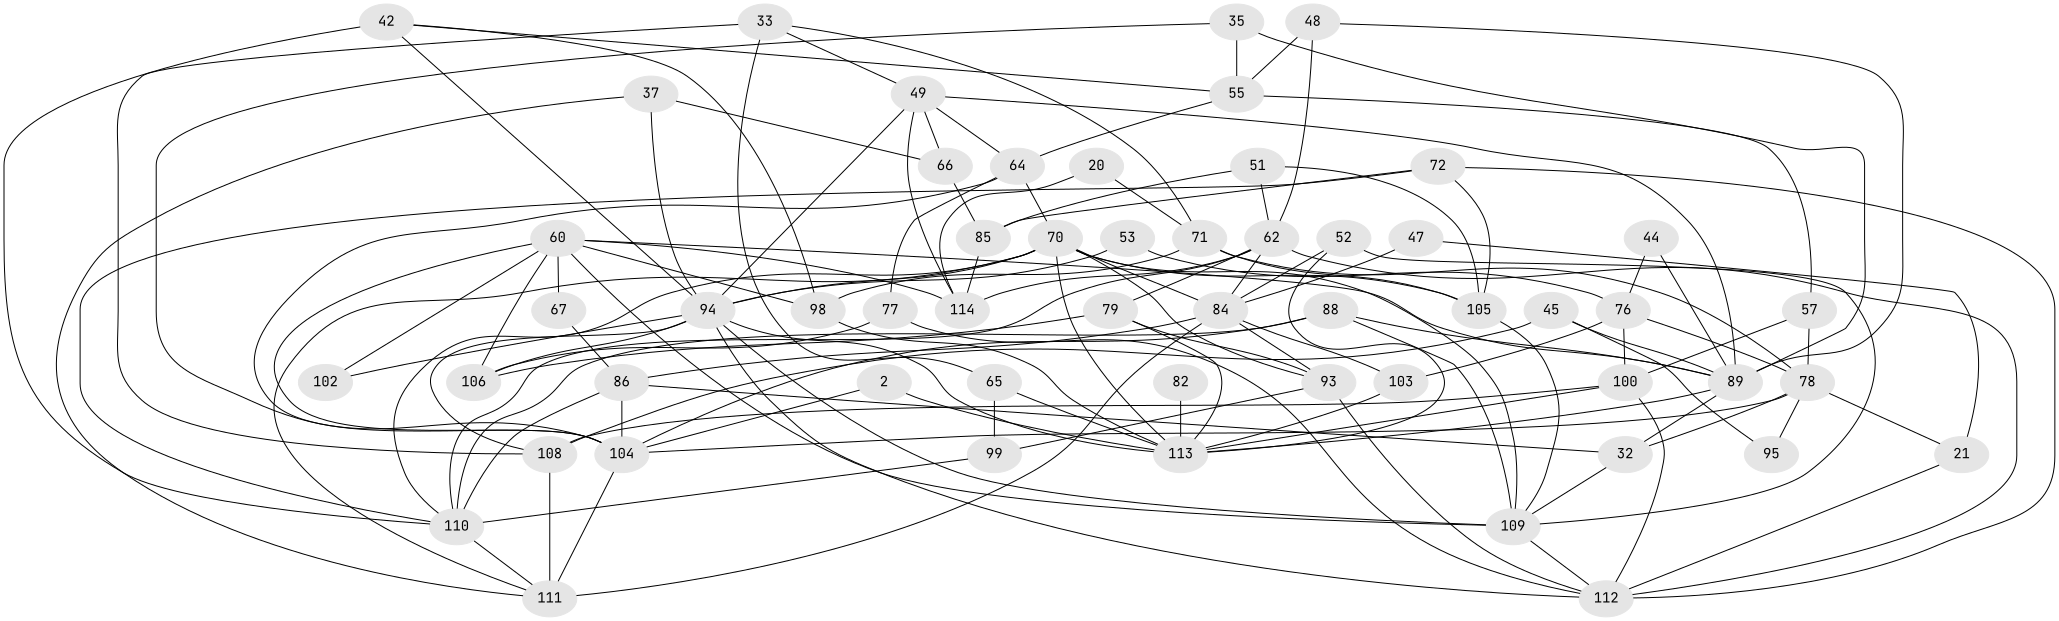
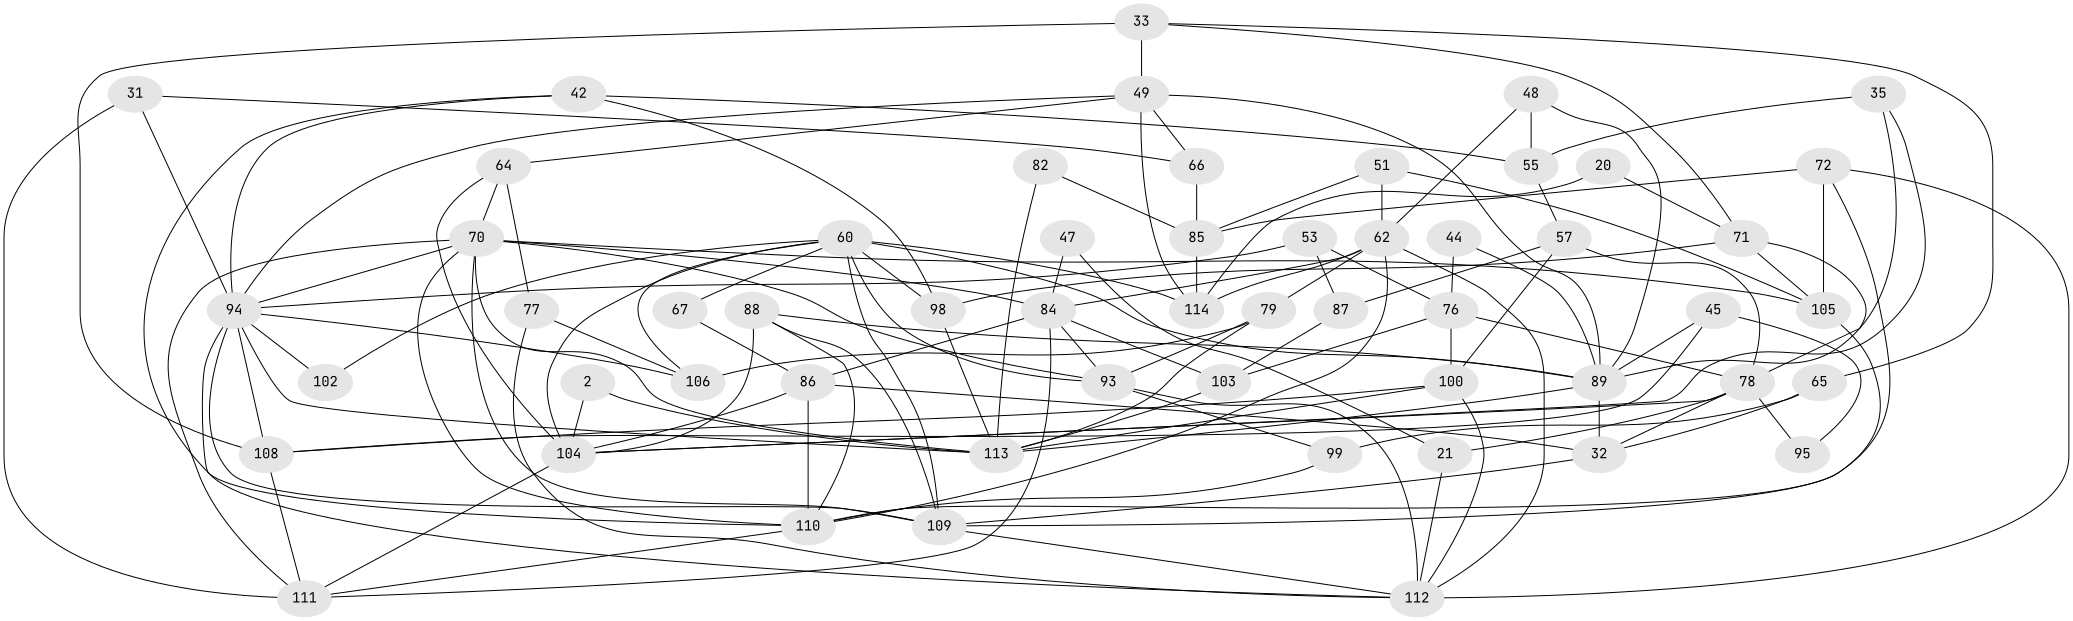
node "37": label "37" -> "31"
edge "55" -- "64": removed
edge "82" -- "85": added
node "52": removed
node "87": added
edge "60" -- "93": added
edge "65" -- "113": now "65" -- "32"
